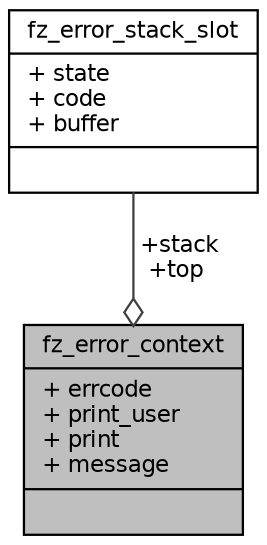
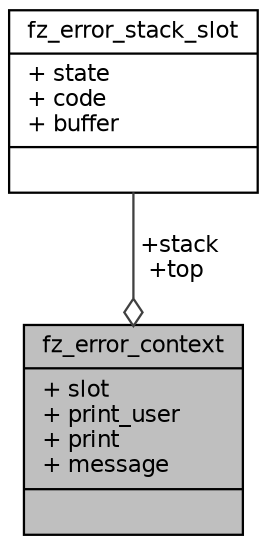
node "fz_error_context": text "+ errcode" -> "+ slot"
